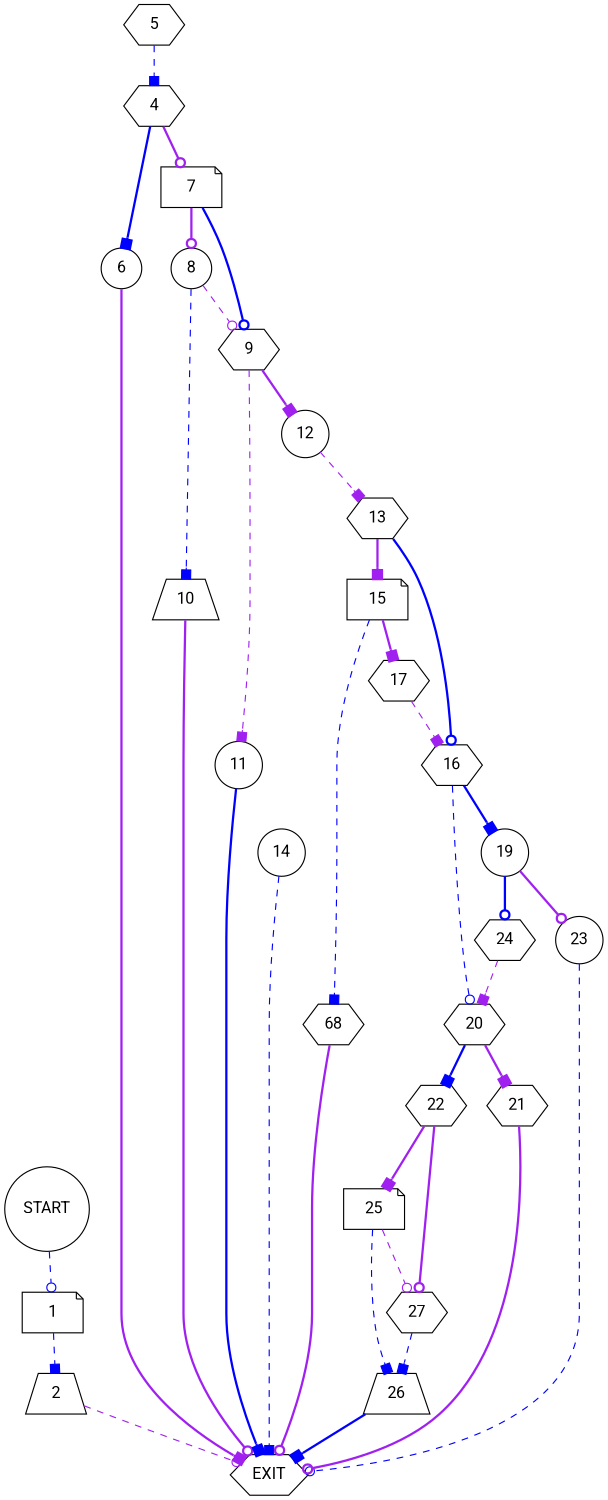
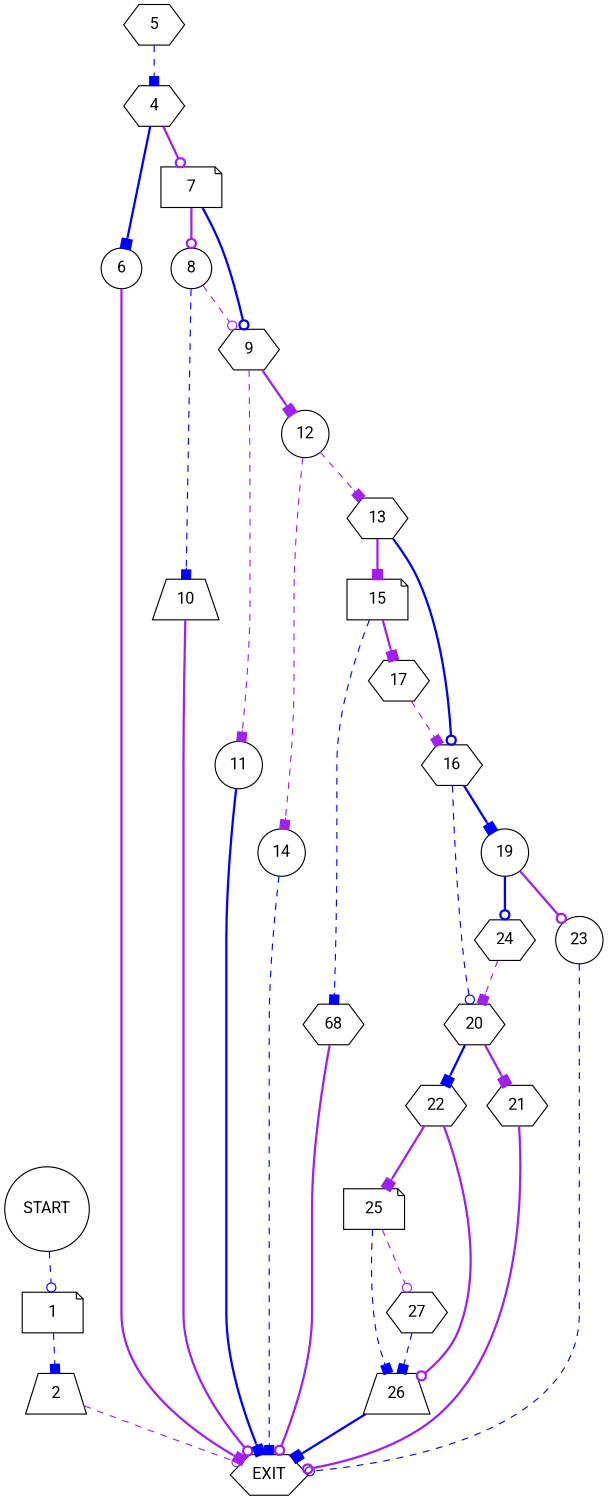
edge "12" -> "14": added
edge "22" -> "27": now "22" -> "26"
